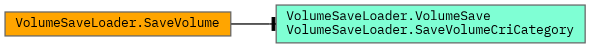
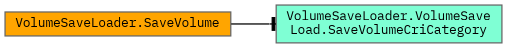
node "VolumeSaveLoader.VolumeSave VolumeSaveLoader.SaveVolumeCriCategory": label "VolumeSaveLoader.VolumeSave VolumeSaveLoader.SaveVolumeCriCategory" -> "VolumeSaveLoader.VolumeSave Load.SaveVolumeCriCategory"
